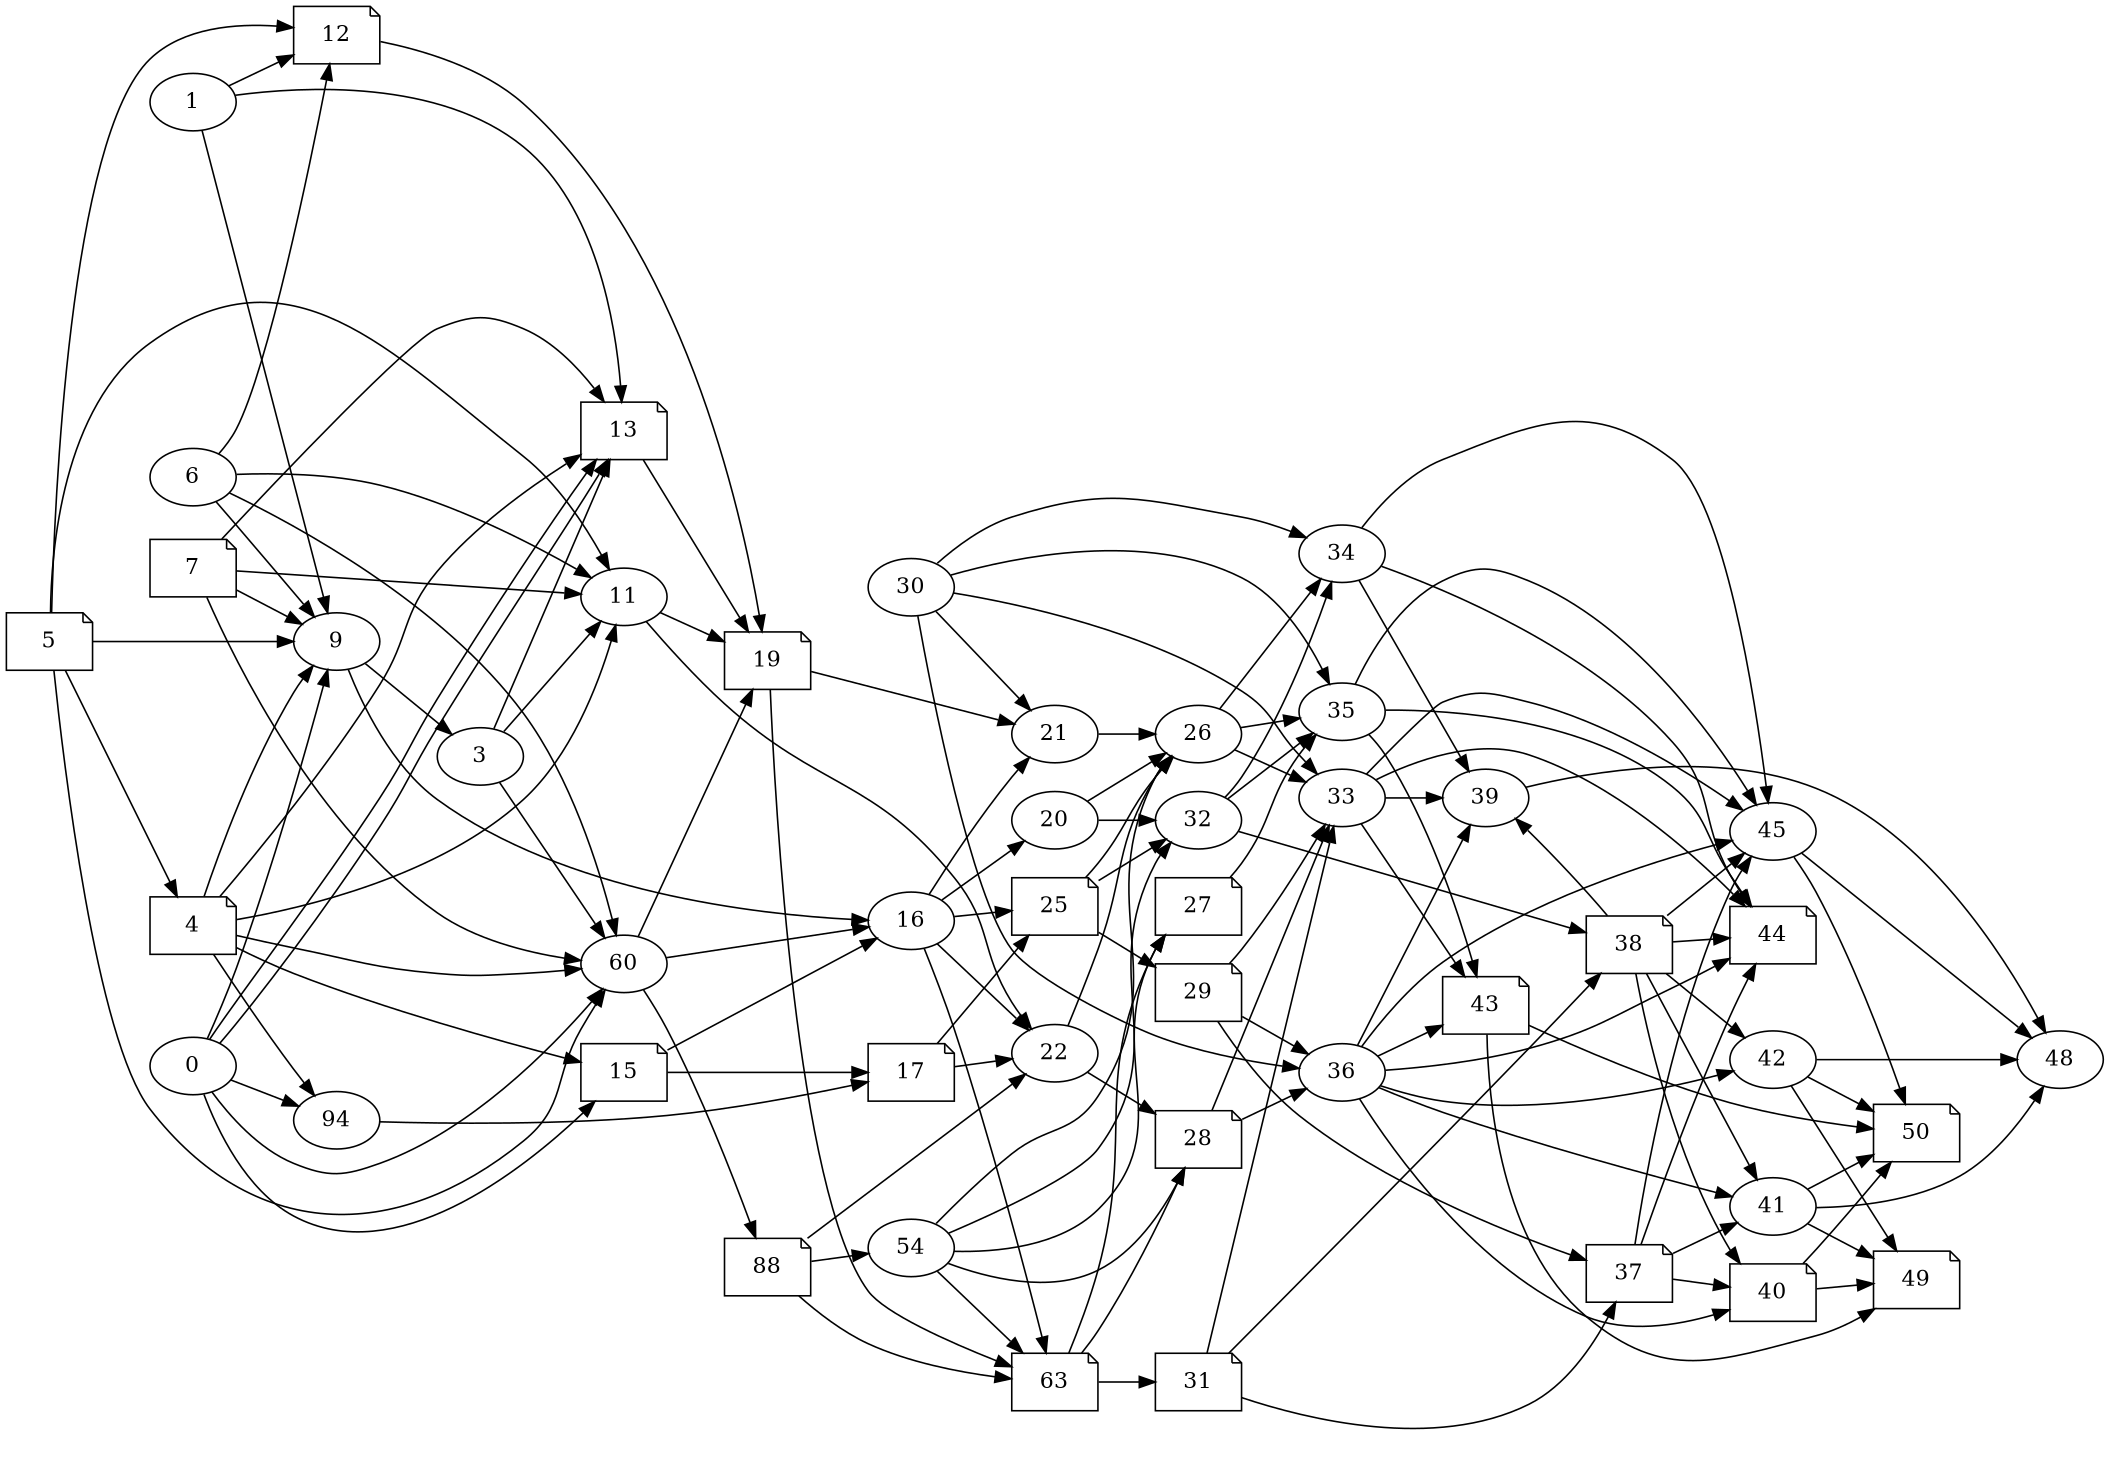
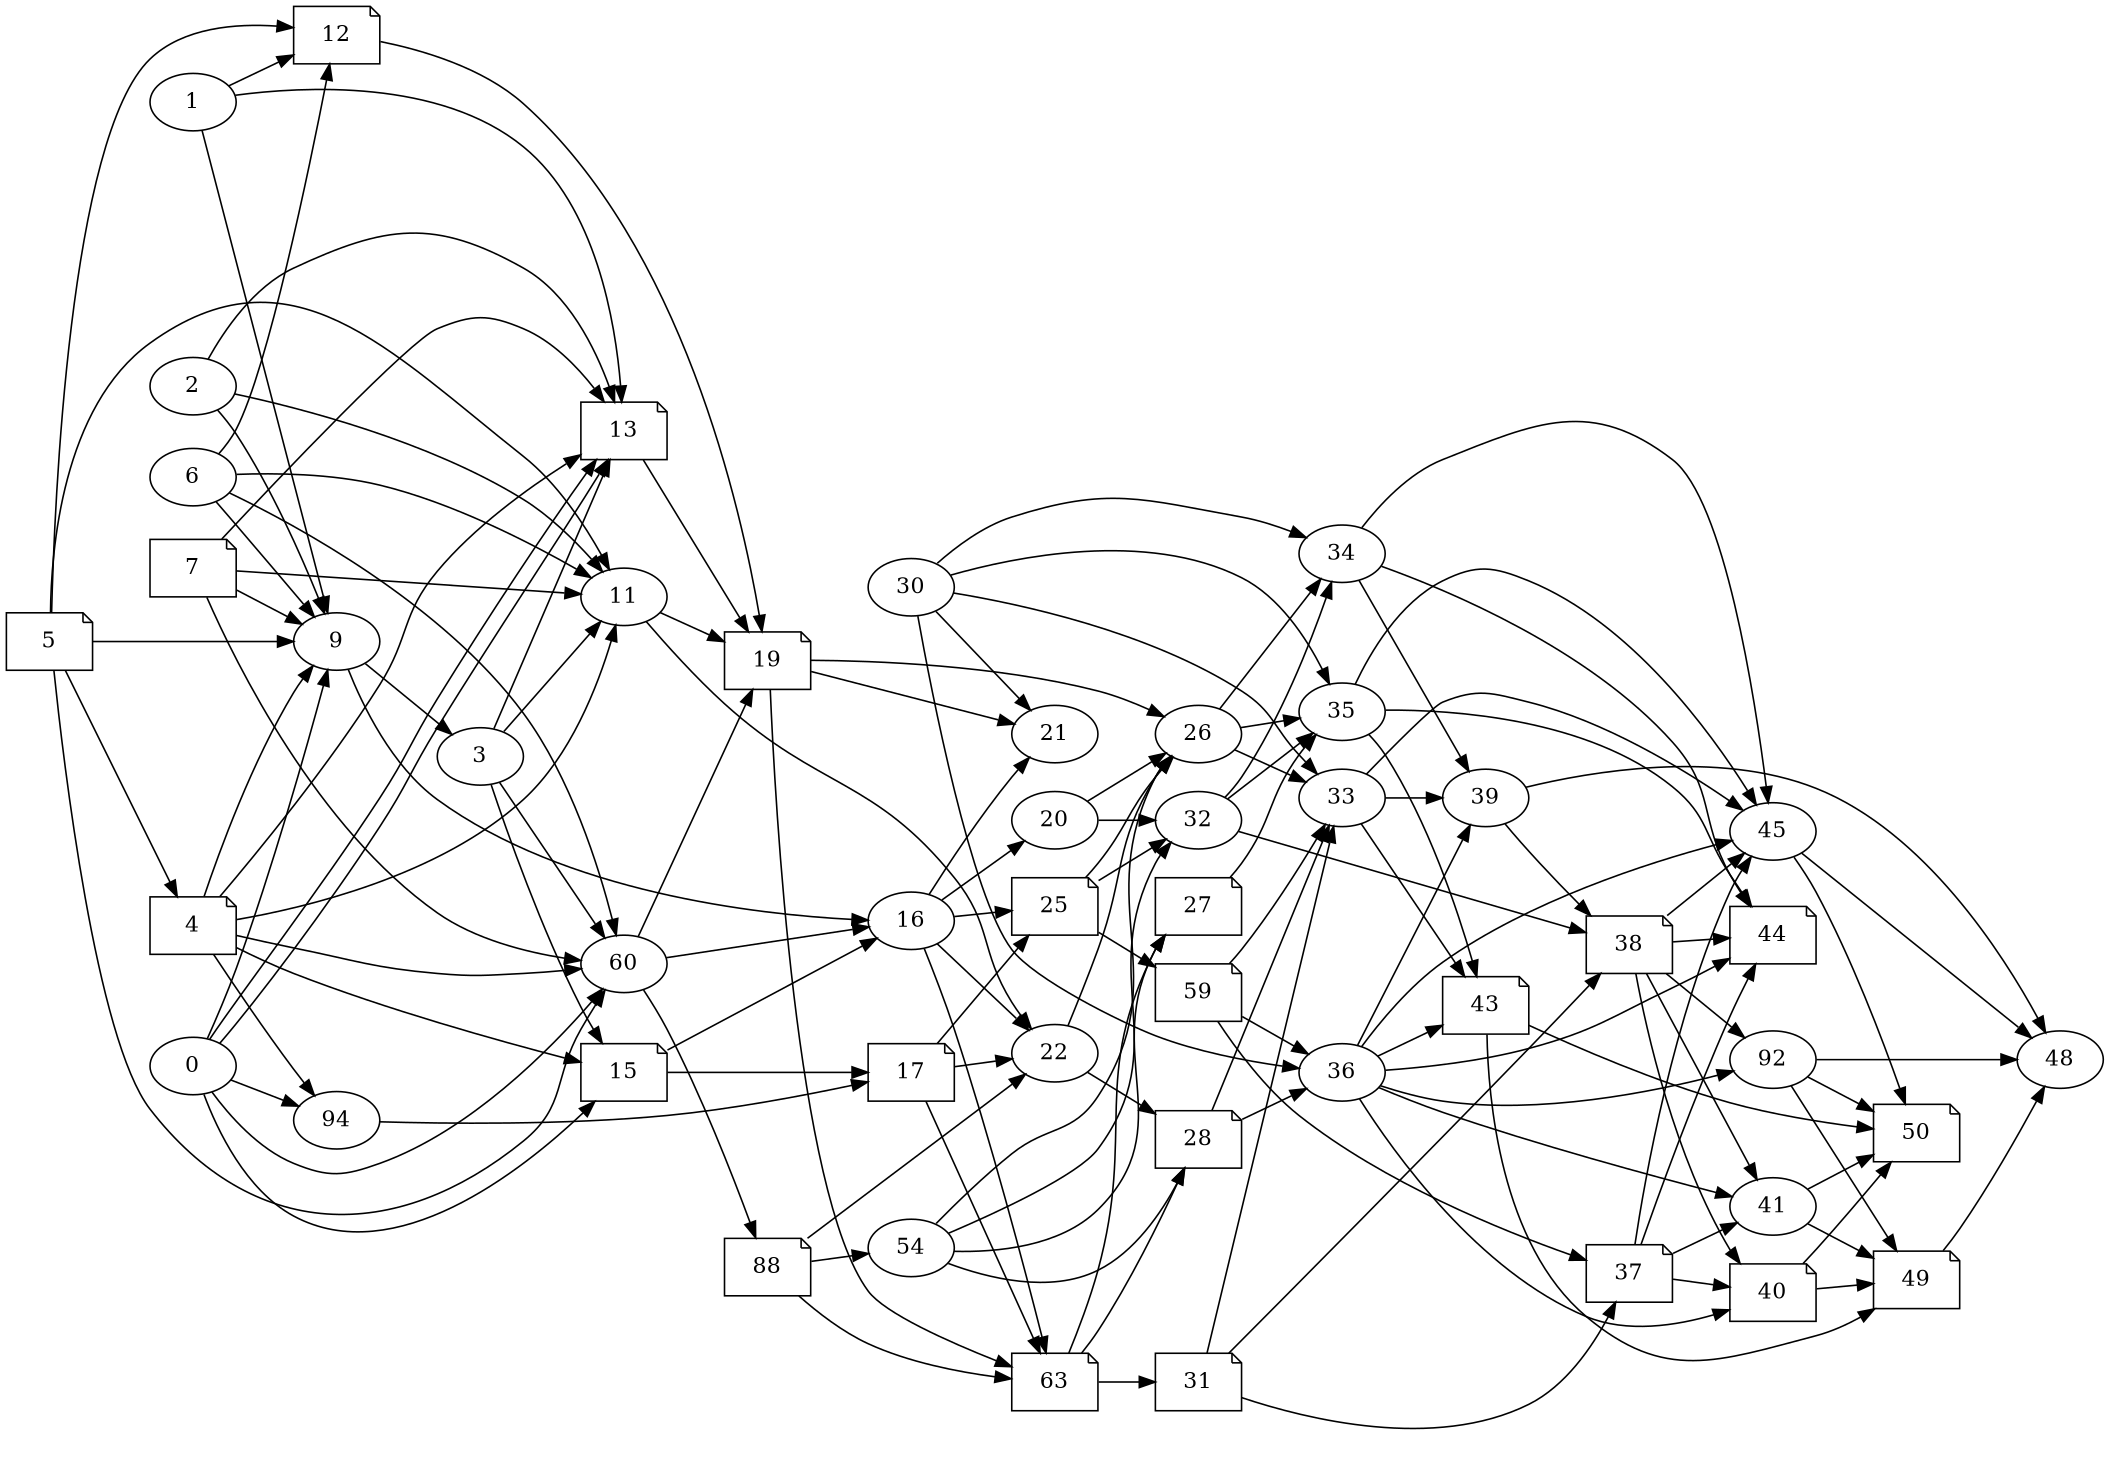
node "2": added
edge "21" -> "26": now "19" -> "26"
edge "33" -> "44": removed
edge "38" -> "39": reversed
edge "3" -> "15": added
node "29": label "29" -> "59"
node "42": label "42" -> "92"
edge "41" -> "48": now "49" -> "48"
edge "54" -> "63": now "17" -> "63"
